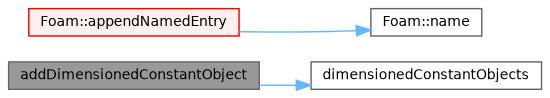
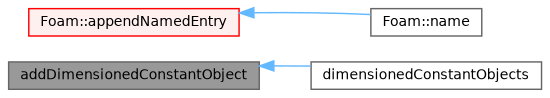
edge "Foam::appendNamedEntry" -> "Foam::name": reversed
edge "addDimensionedConstantObject" -> "dimensionedConstantObjects": reversed
